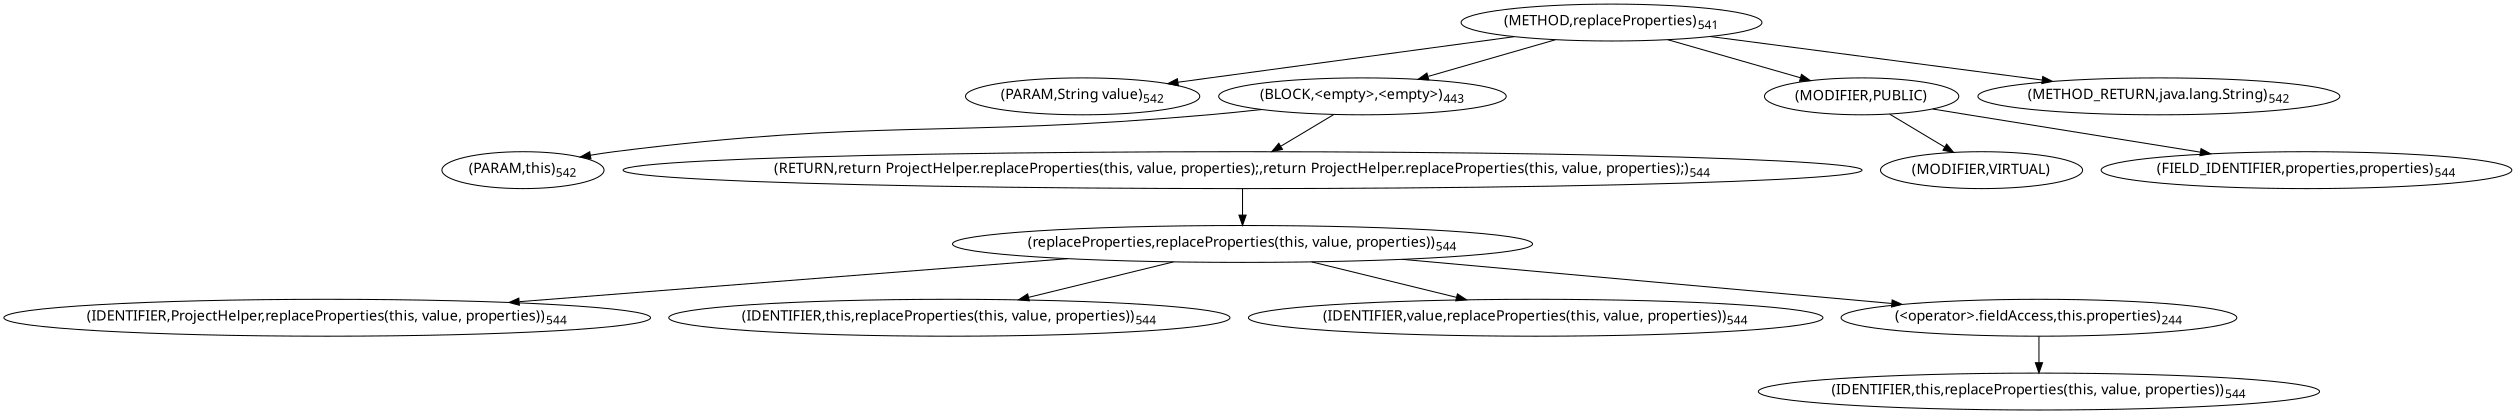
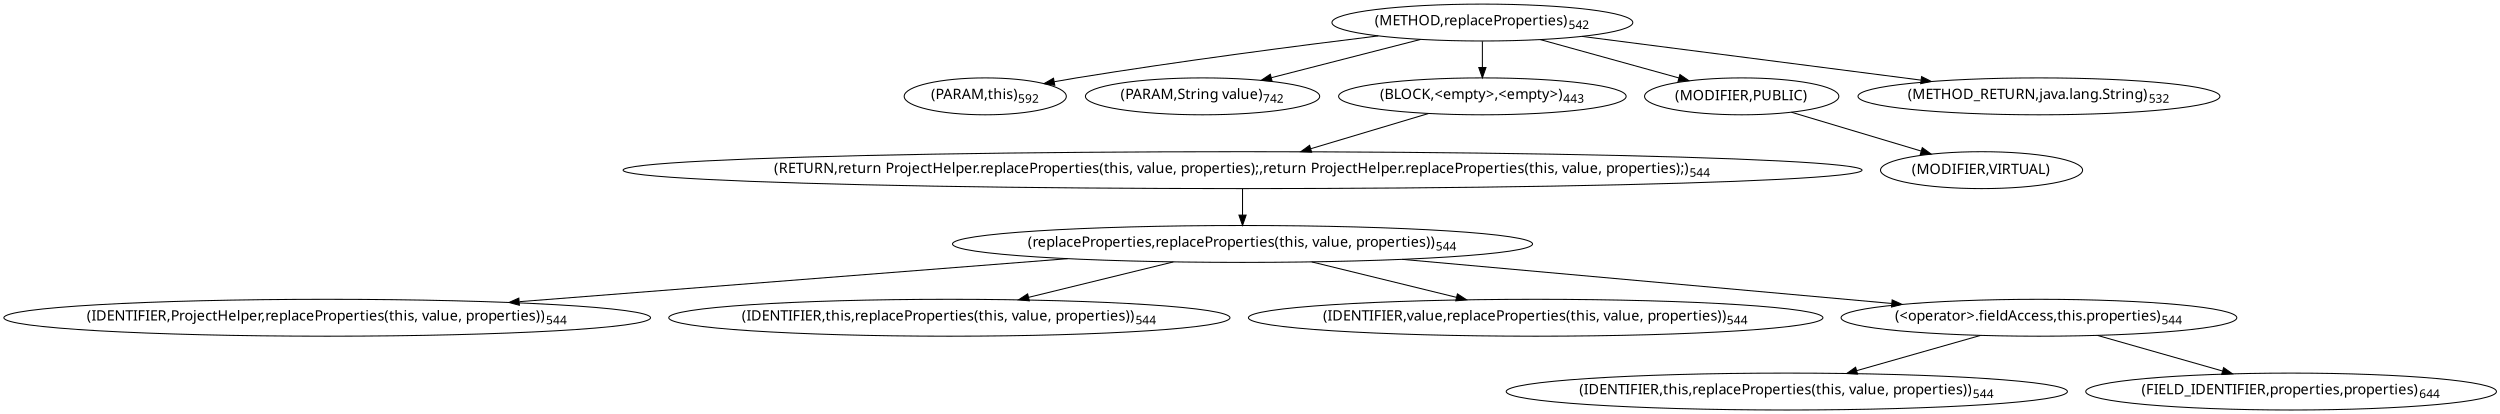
node "(METHOD,replaceProperties)": text "541" -> "542"
node "(PARAM,String value)": text "542" -> "742"
node "(METHOD_RETURN,java.lang.String)": text "542" -> "532"
edge "(BLOCK,<empty>,<empty>)" -> "(PARAM,this)": now "(METHOD,replaceProperties)" -> "(PARAM,this)"
edge "(MODIFIER,PUBLIC)" -> "(FIELD_IDENTIFIER,properties,properties)": now "(<operator>.fieldAccess,this.properties)" -> "(FIELD_IDENTIFIER,properties,properties)"
node "(PARAM,this)": text "542" -> "592"
node "(FIELD_IDENTIFIER,properties,properties)": text "544" -> "644"
node "(<operator>.fieldAccess,this.properties)": text "244" -> "544"
